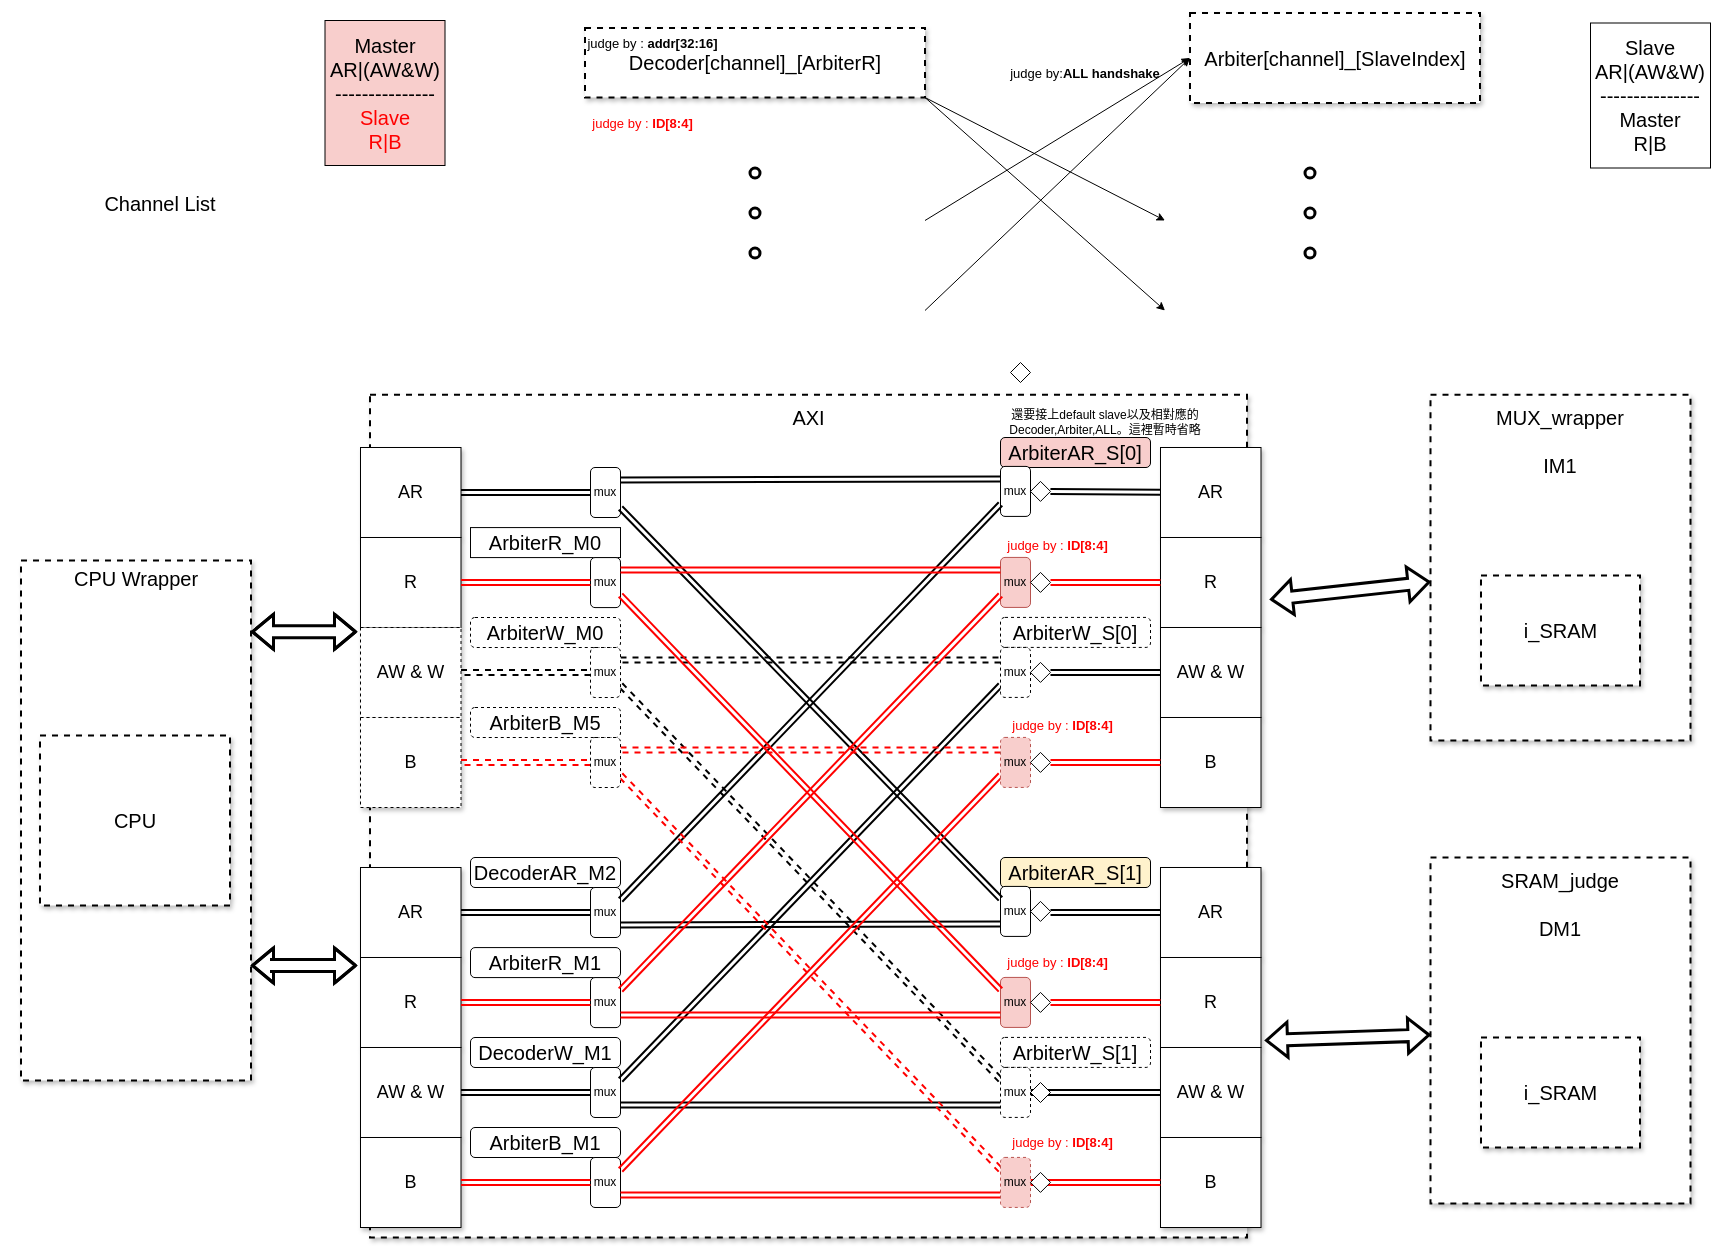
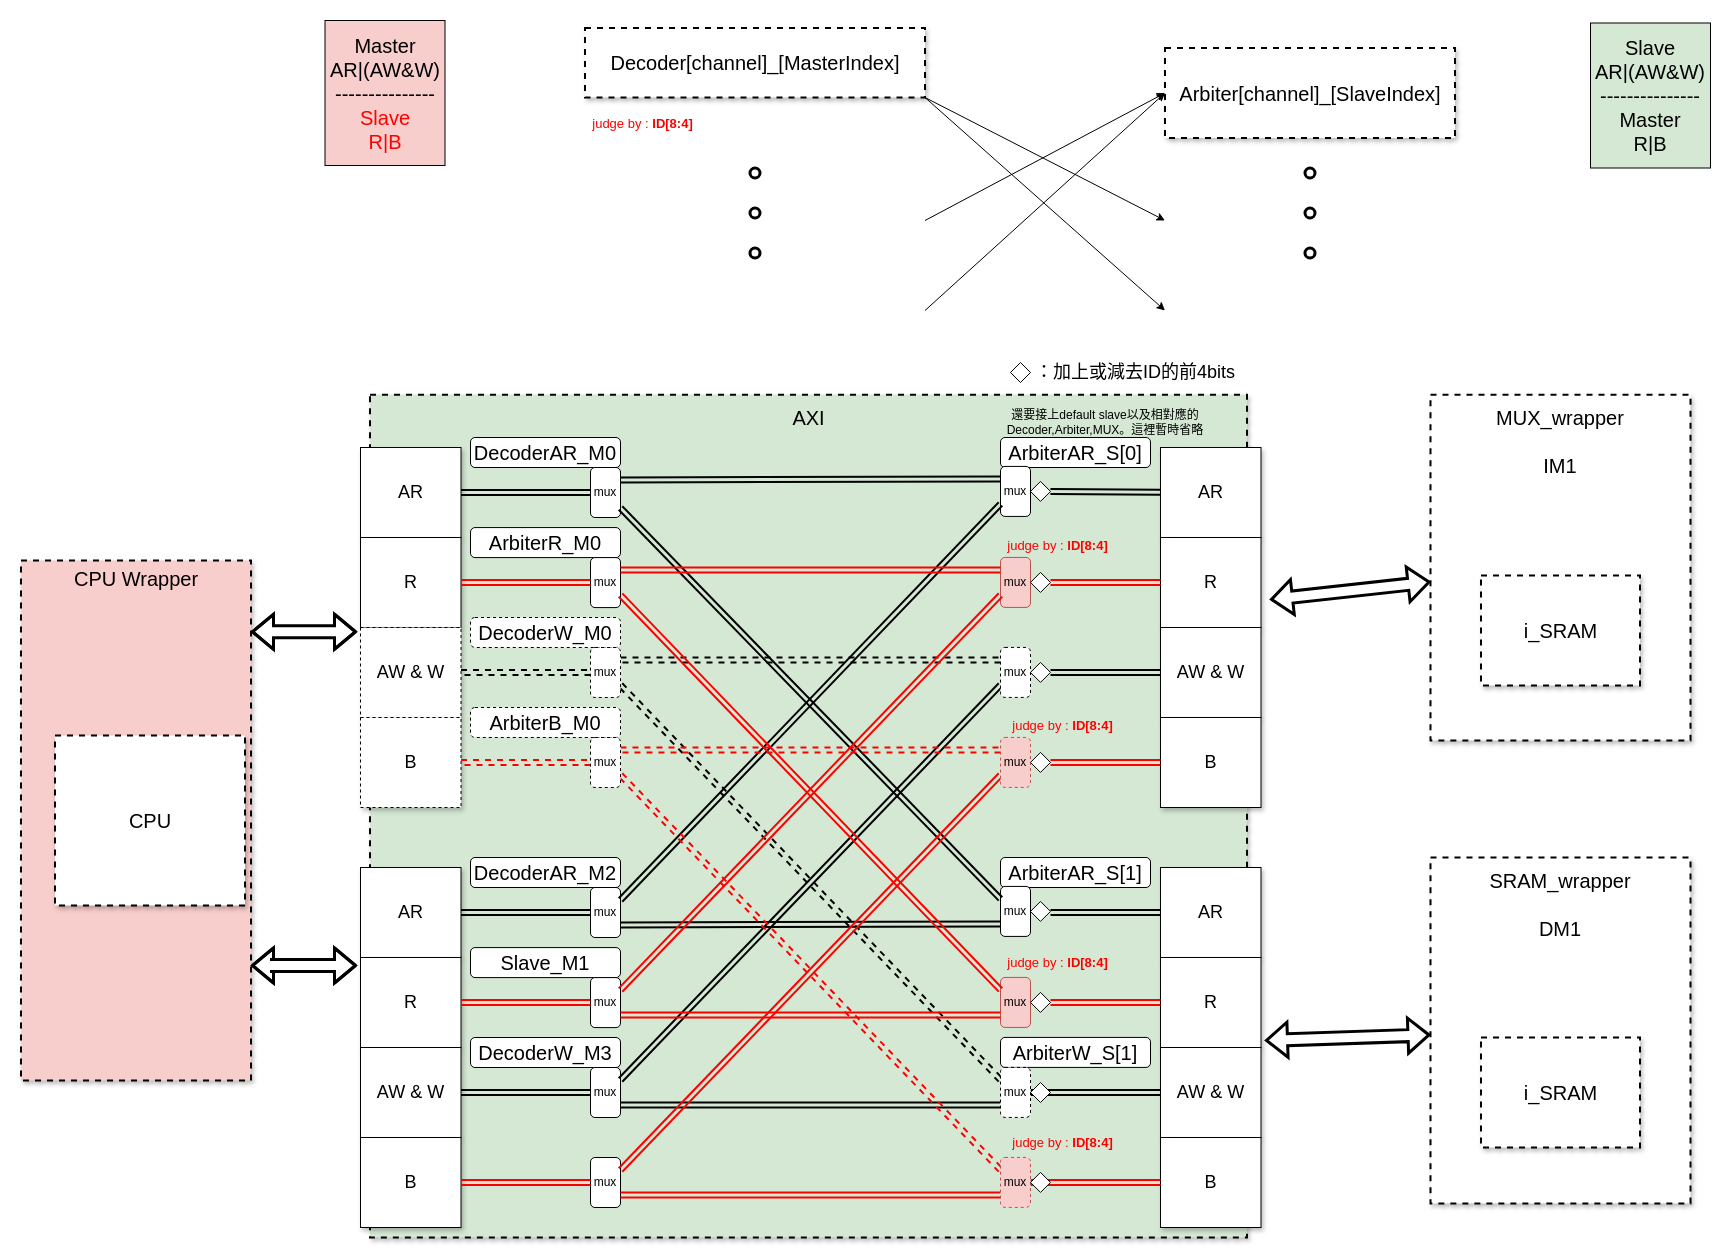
node "judge by : addr[32:16]": removed
node "Arbiter[channel]_[SlaveIndex]": moved (1335, 58) -> (1310, 93)
node "Decoder[channel]_[ArbiterR]": label "Decoder[channel]_[ArbiterR]" -> "Decoder[channel]_[MasterIndex]"
node "judge by:ALL handshake": removed
node "Slave AR|(AW&W) --------------- Master R|B": fillcolor #ffffff -> #d5e8d4
node "Channel List": removed
node "：加上或減去ID的前4bits": added
node "還要接上default slave以及相對應的Decoder,Arbiter,ALL。這裡暫時省略": label "還要接上default slave以及相對應的Decoder,Arbiter,ALL。這裡暫時省略" -> "還要接上default slave以及相對應的Decoder,Arbiter,MUX。這裡暫時省略"
node "DecoderAR_M0": added
node "ArbiterAR_S[0]": fillcolor #f8cecc -> #ffffff
node "ArbiterR_M0": shape rectangle -> rounded rectangle
node "CPU Wrapper": fillcolor #ffffff -> #f8cecc
node "ArbiterW_S[0]": removed
node "ArbiterW_M0": label "ArbiterW_M0" -> "DecoderW_M0"
node "ArbiterB_M5": label "ArbiterB_M5" -> "ArbiterB_M0"
node "AXI": fillcolor #ffffff -> #d5e8d4
node "CPU": moved (135, 821) -> (150, 821)
node "ArbiterAR_S[1]": fillcolor #fff2cc -> #ffffff
node "SRAM_judge DM1": label "SRAM_judge DM1" -> "SRAM_wrapper DM1"
node "ArbiterR_M1": label "ArbiterR_M1" -> "Slave_M1"
node "ArbiterW_S[1]": style dashed -> solid
node "DecoderW_M1": label "DecoderW_M1" -> "DecoderW_M3"
node "ArbiterB_M1": removed
